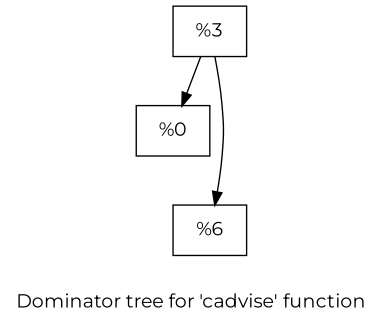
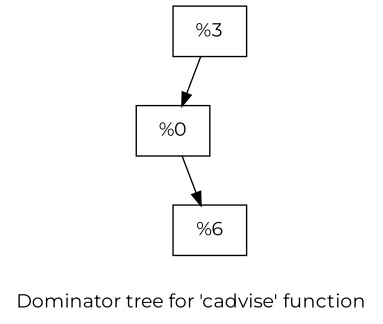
edge "%3" -> "%6": now "%0" -> "%6"
